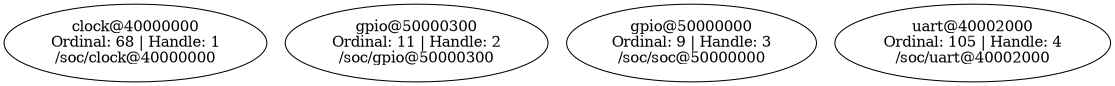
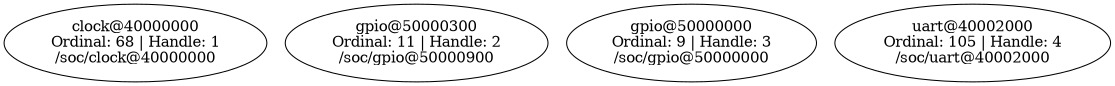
node "gpio@50000300 Ordinal: 11 | Handle: 2 /soc/gpio@50000300": label "gpio@50000300 Ordinal: 11 | Handle: 2 /soc/gpio@50000300" -> "gpio@50000300 Ordinal: 11 | Handle: 2 /soc/gpio@50000900"
node "gpio@50000000 Ordinal: 9 | Handle: 3 /soc/soc@50000000": label "gpio@50000000 Ordinal: 9 | Handle: 3 /soc/soc@50000000" -> "gpio@50000000 Ordinal: 9 | Handle: 3 /soc/gpio@50000000"
